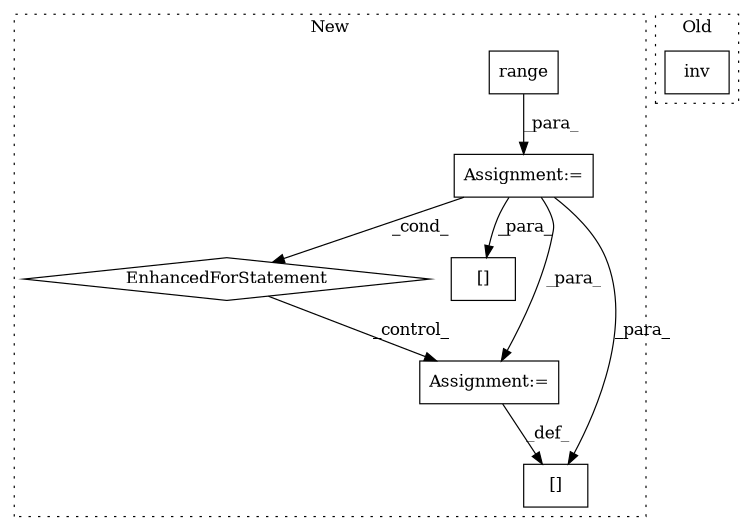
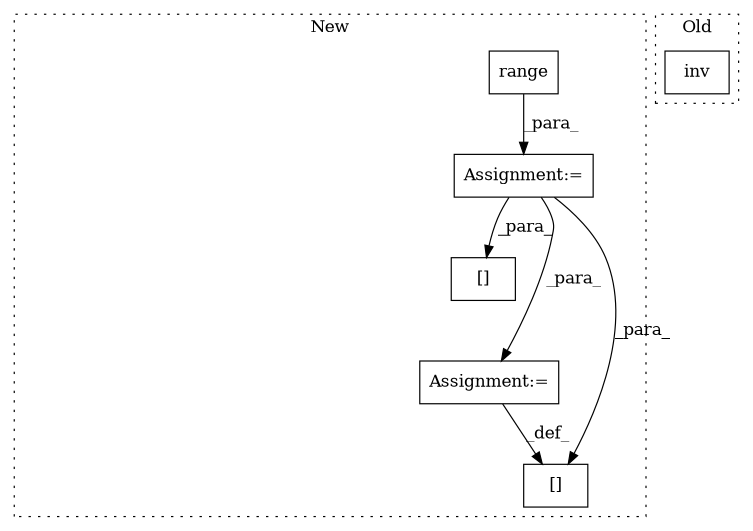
node "EnhancedForStatement": removed
